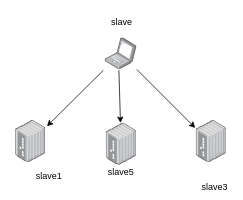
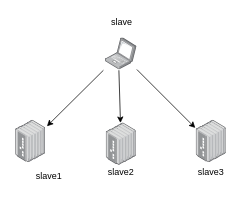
node "slave5": label "slave5" -> "slave2"
node "slave3": moved (215, 188) -> (211, 173)
